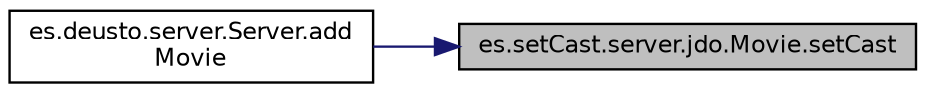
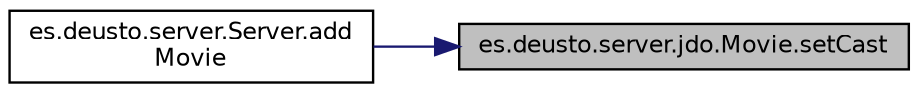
node "es.setCast.server.jdo.Movie.setCast": label "es.setCast.server.jdo.Movie.setCast" -> "es.deusto.server.jdo.Movie.setCast"
